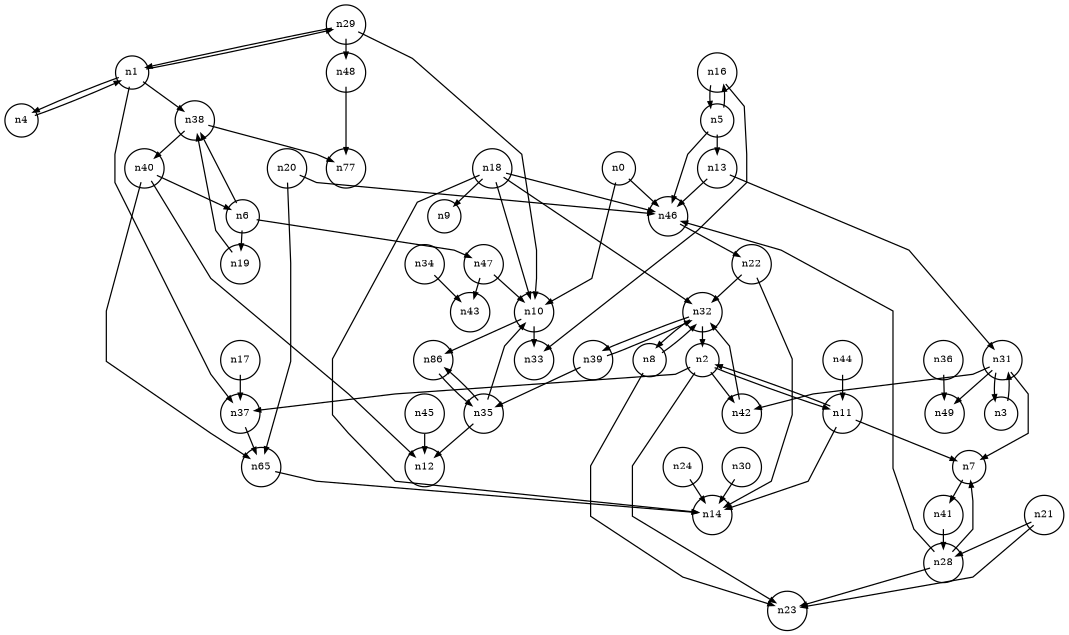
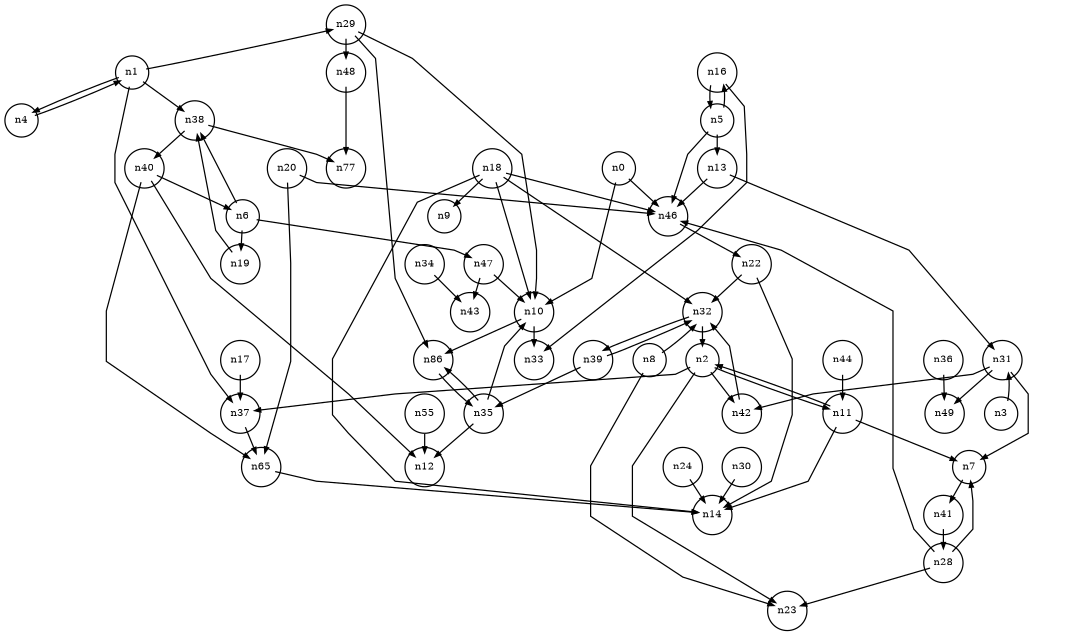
edge "n29" -> "n1": now "n29" -> "n86"
edge "n32" -> "n8": removed
edge "n31" -> "n3": removed
node "n45": label "n45" -> "n55"
node "n21": removed
